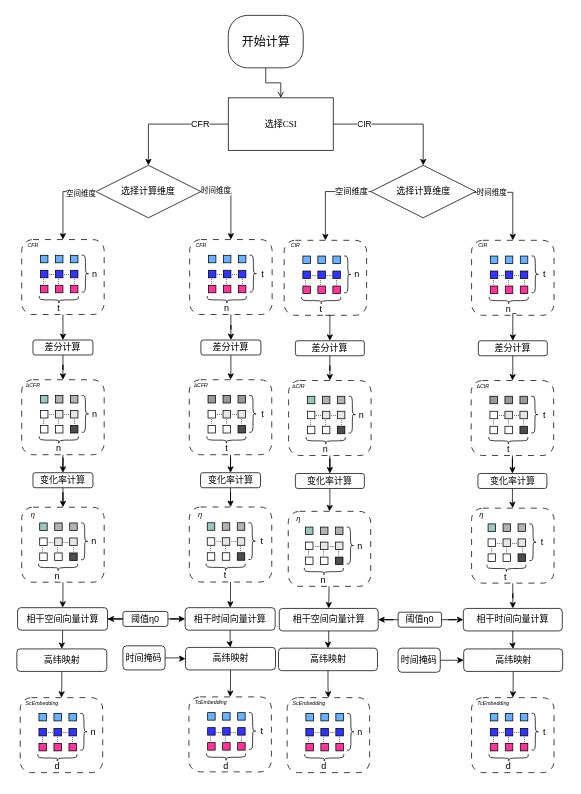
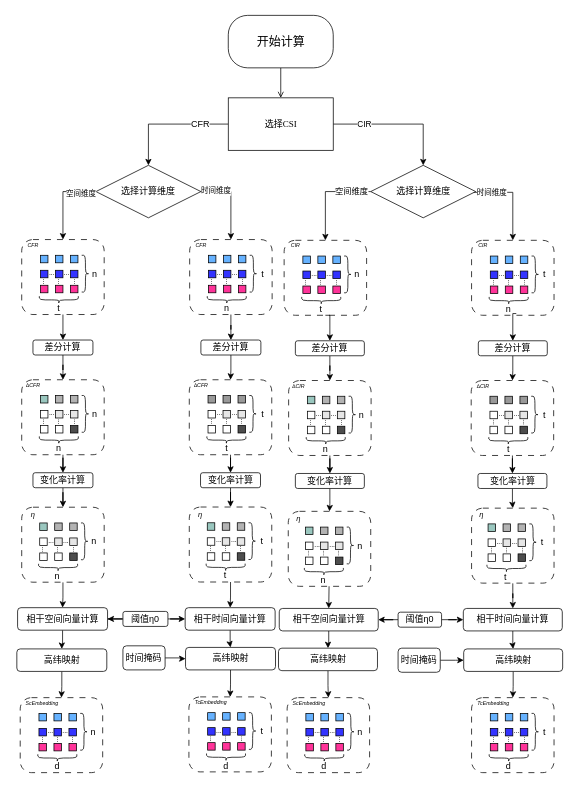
node "开始计算": size 75x53 -> 105x53
